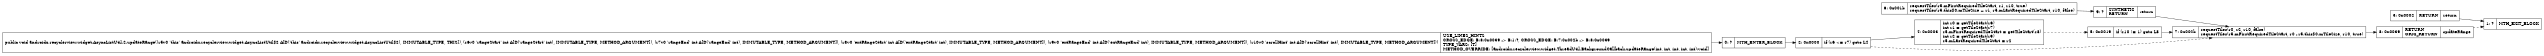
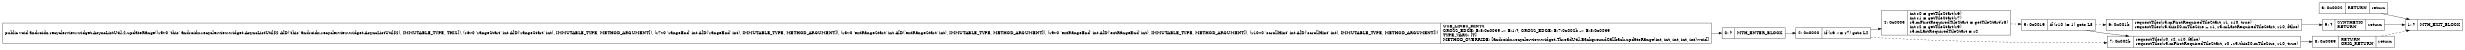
edge "9: ?" -> "7: 0x002b": now "9: ?" -> "1: ?"
edge "5: 0x0019" -> "6: 0x001b": added
node "8: 0x0039": text "updateRange" -> "return"
